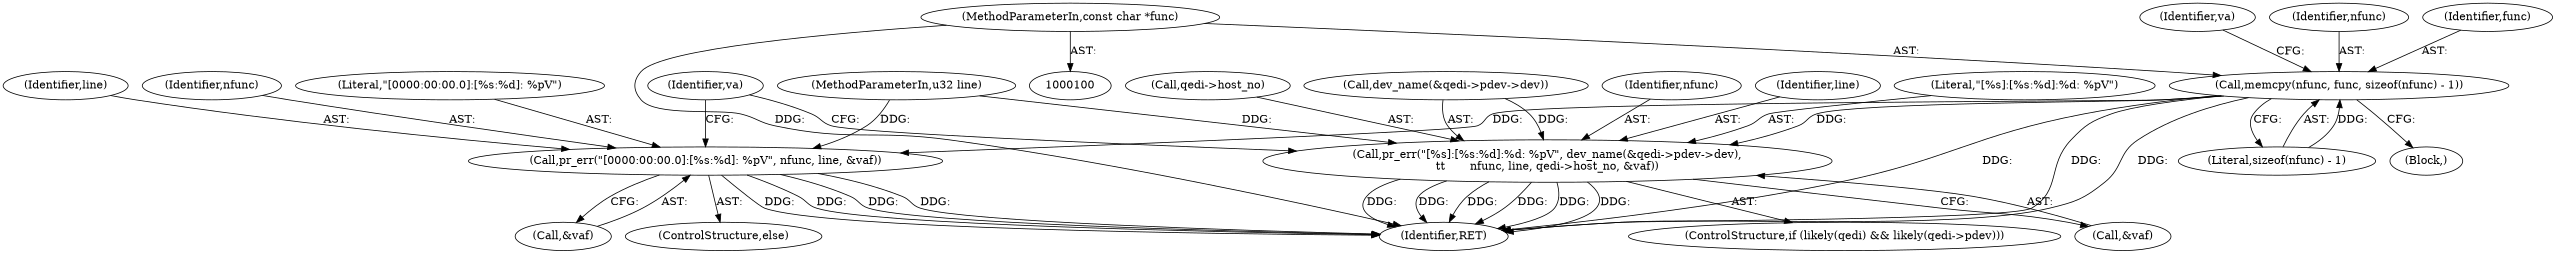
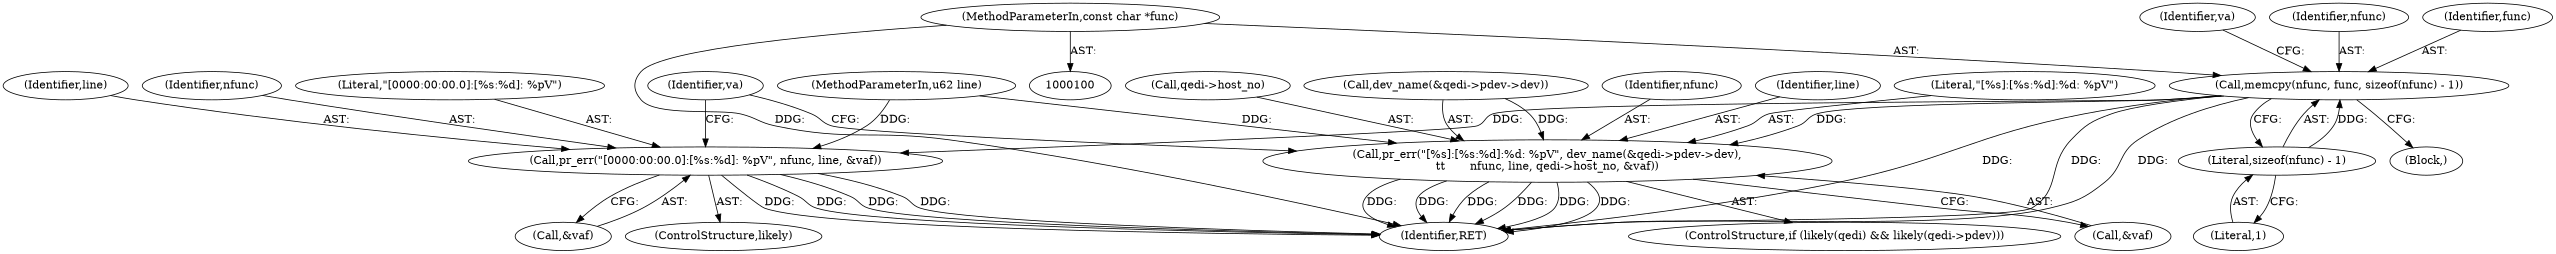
node "(MethodParameterIn,u32 line)": label "(MethodParameterIn,u32 line)" -> "(MethodParameterIn,u62 line)"
node "(ControlStructure,else)": label "(ControlStructure,else)" -> "(ControlStructure,likely)"
node "(Literal,1)": added
